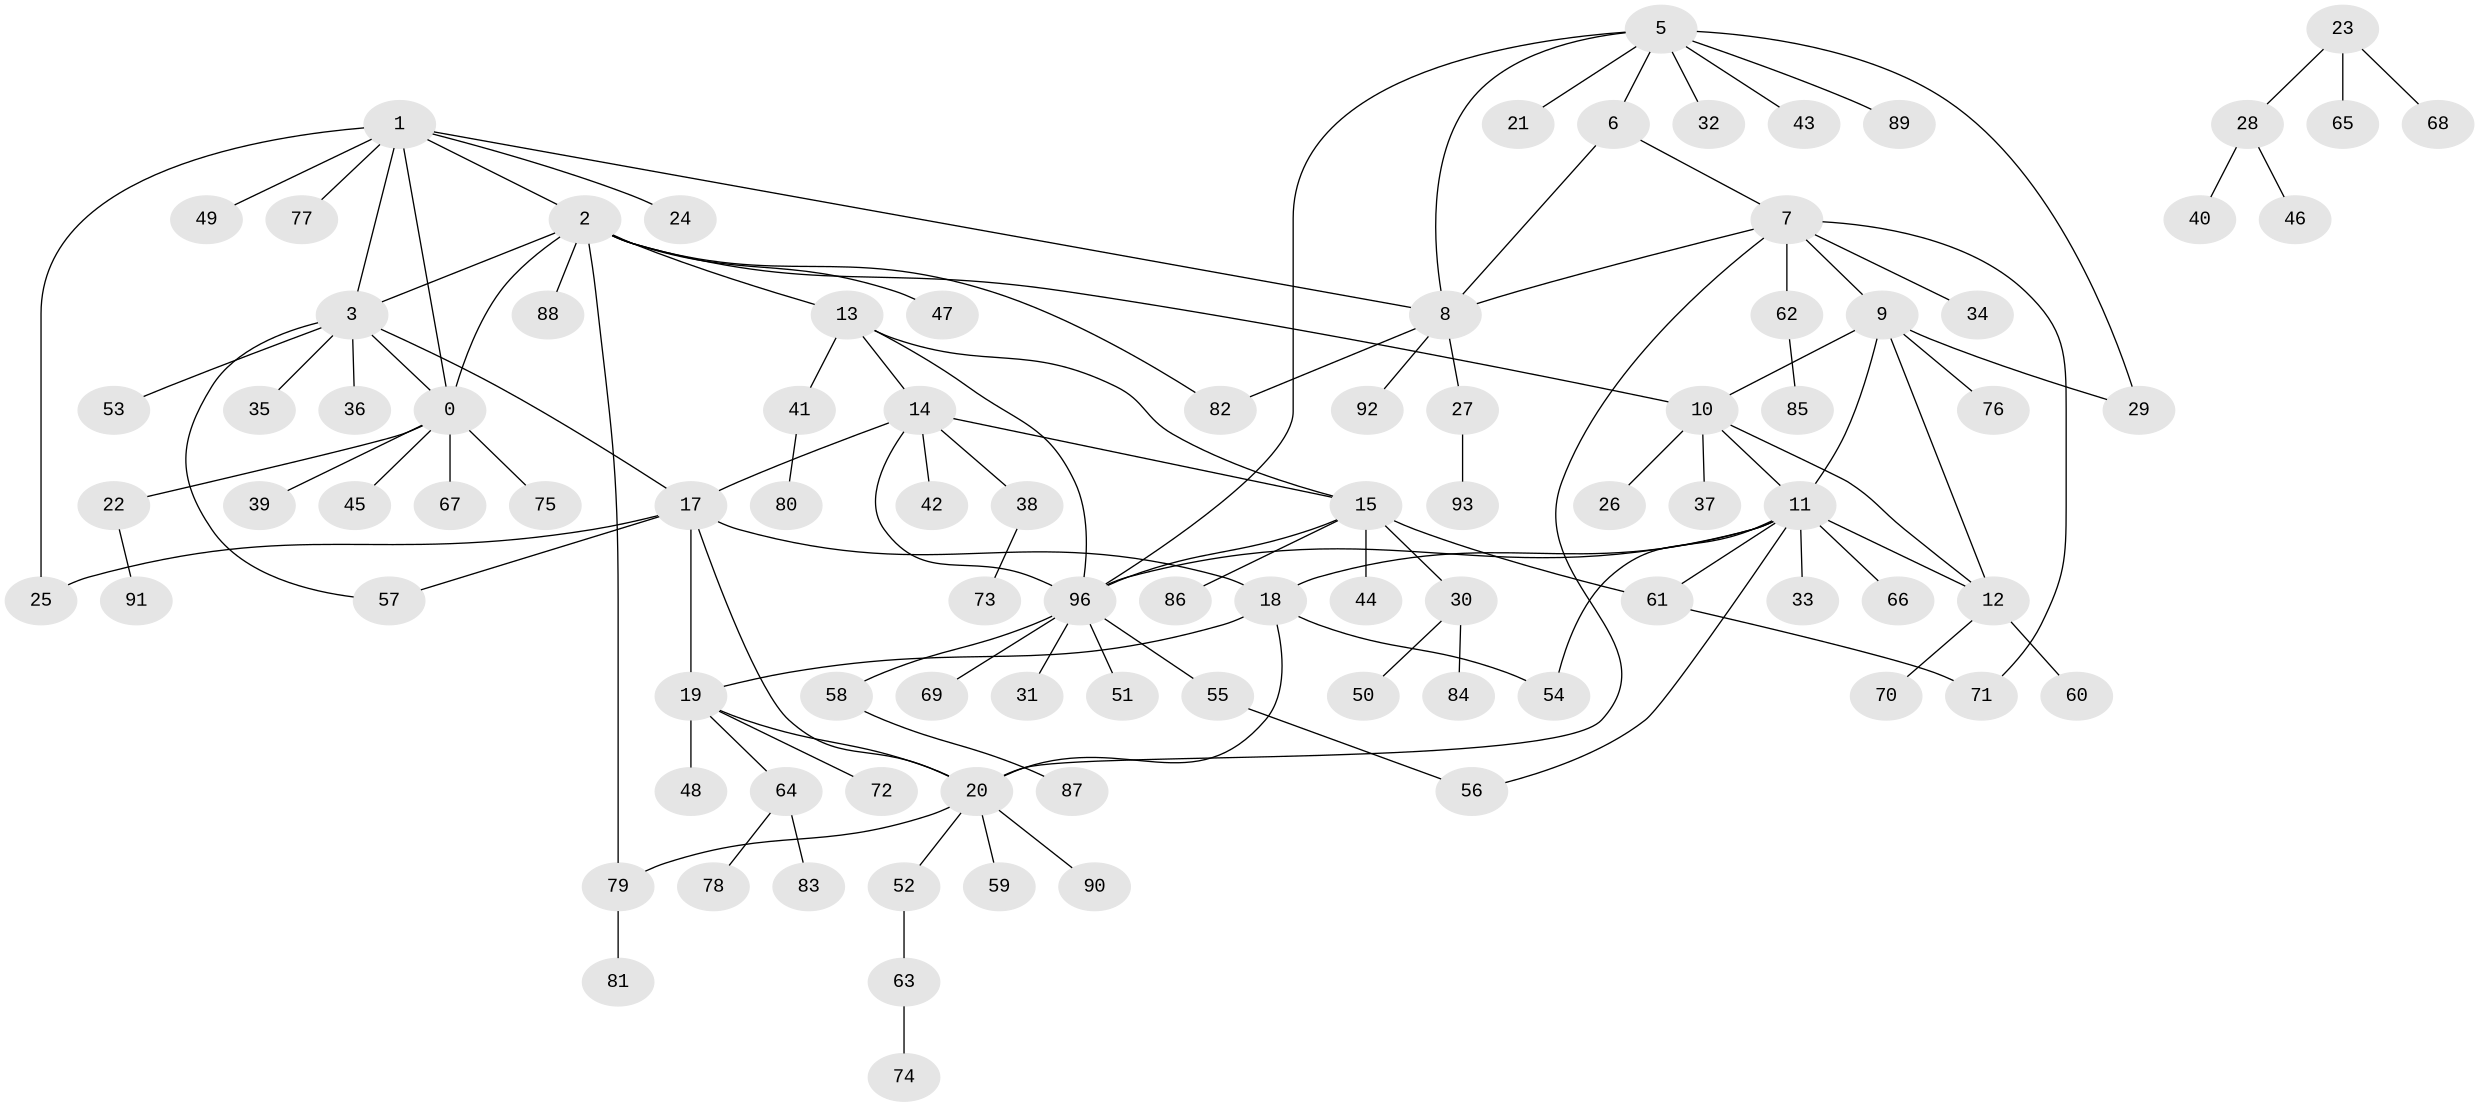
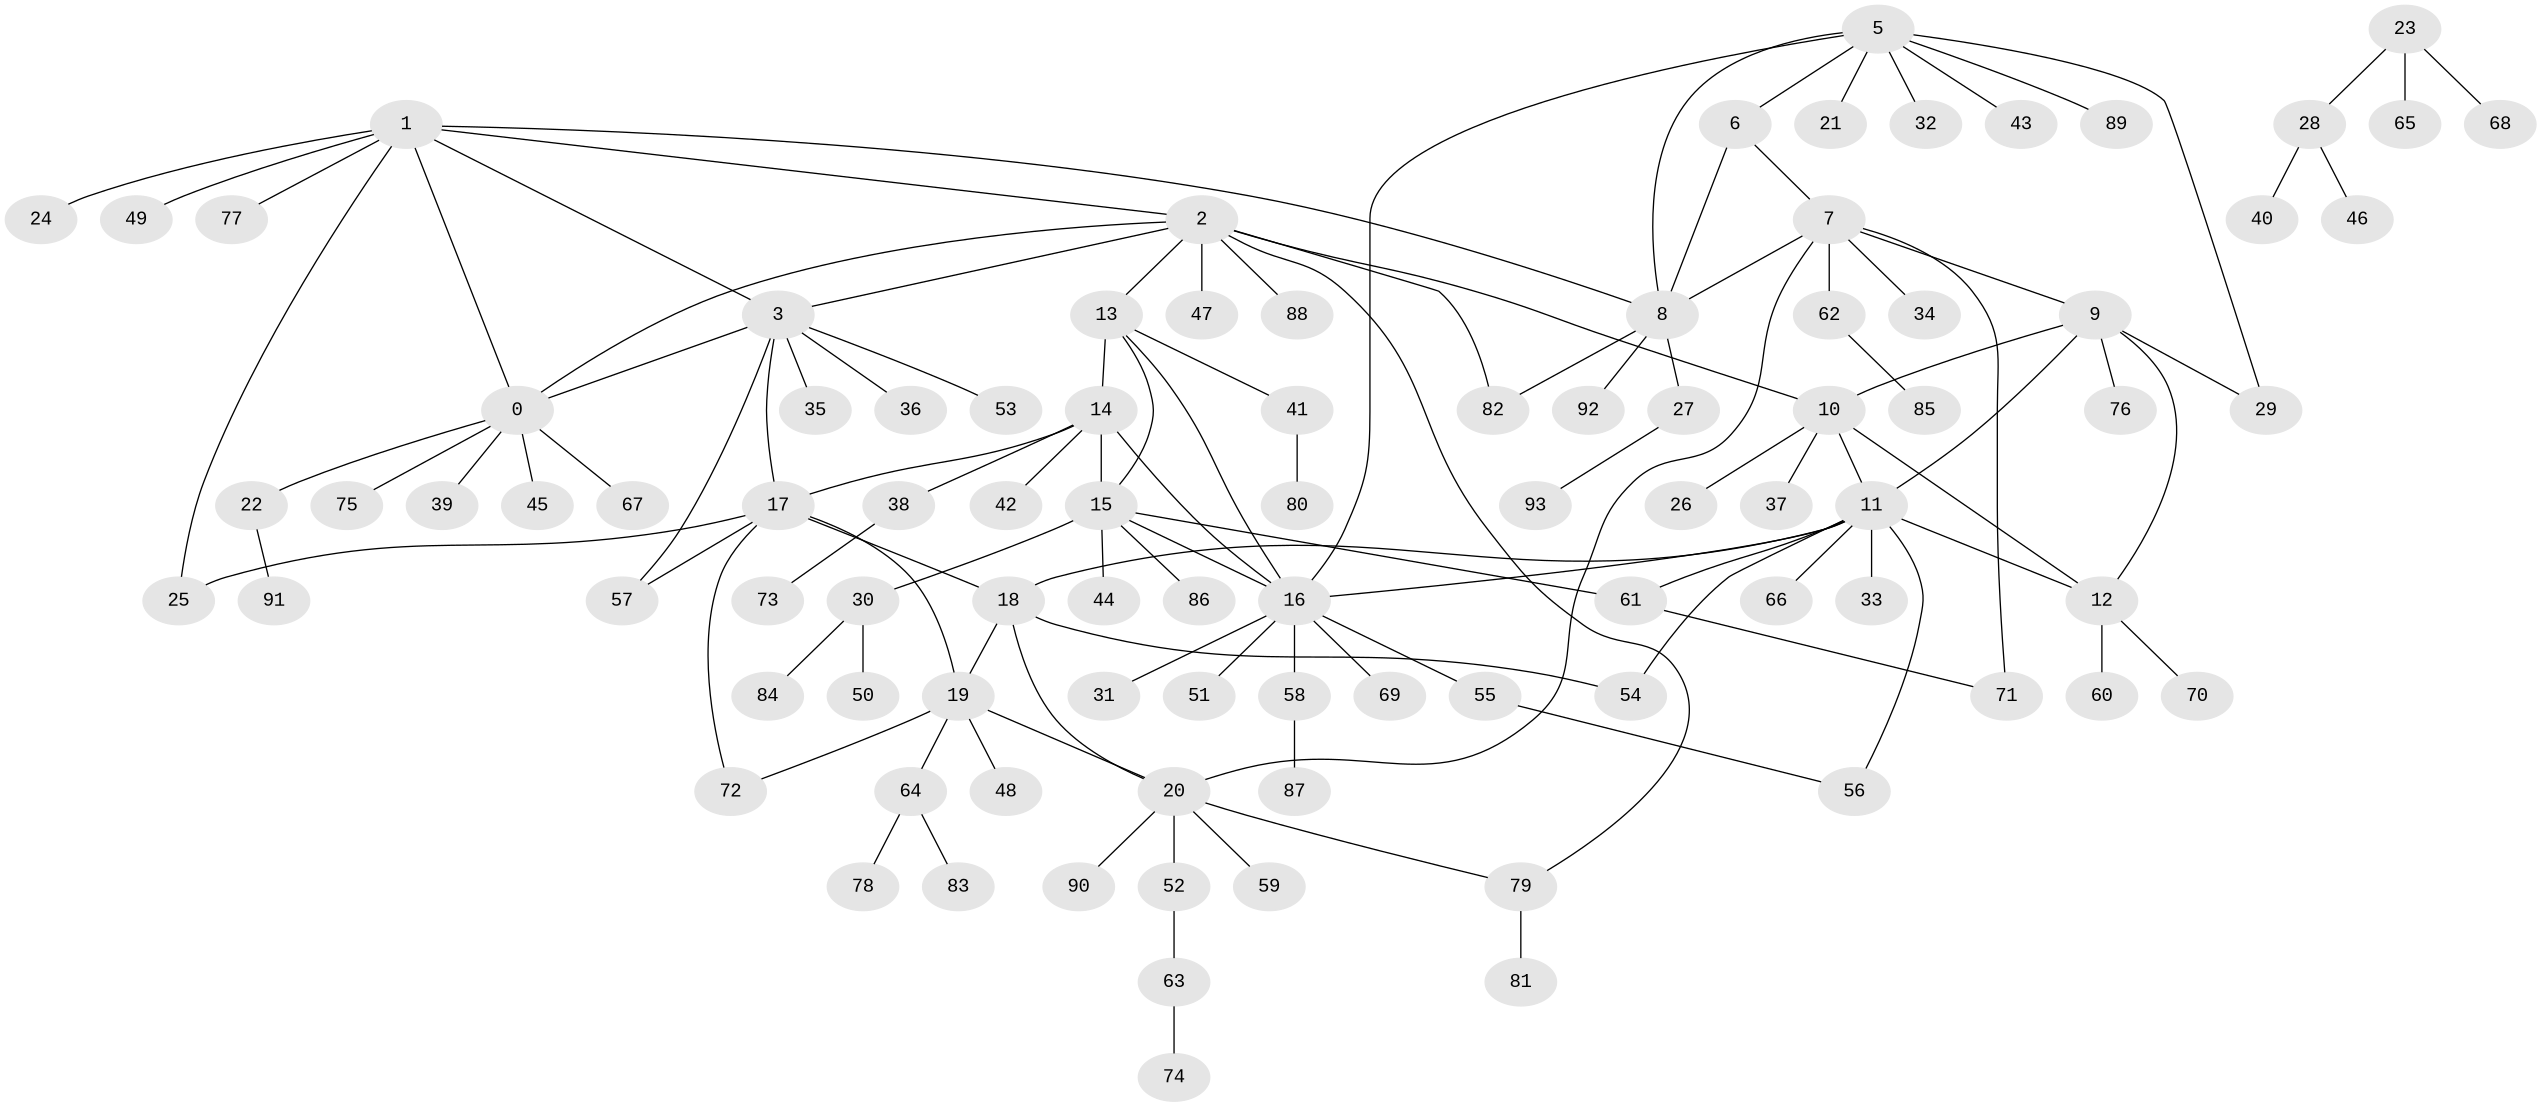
node "96": label "96" -> "16"
edge "17" -- "20": now "17" -- "72"
